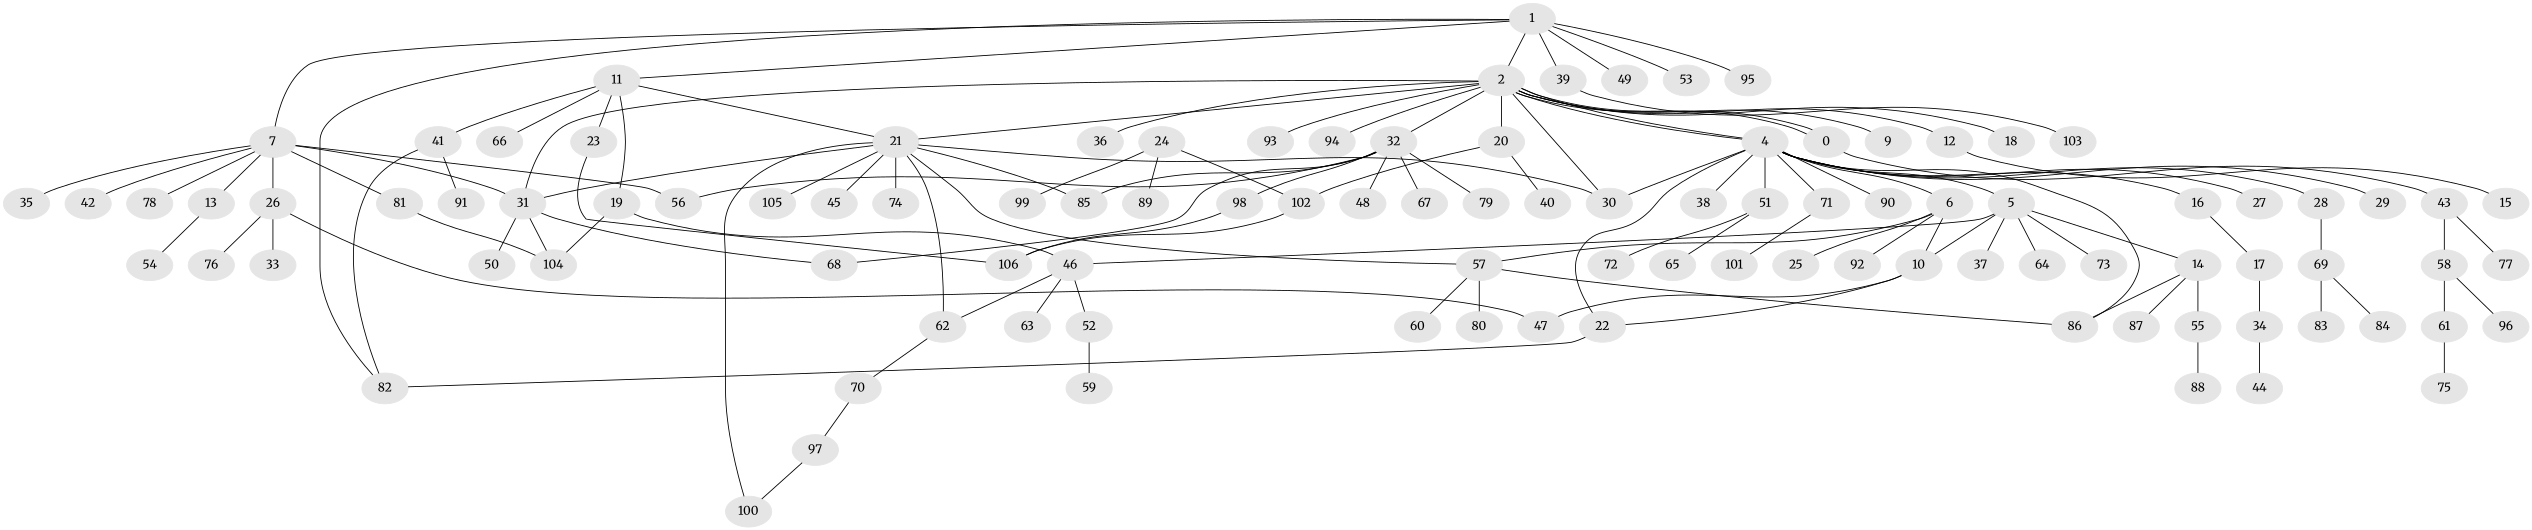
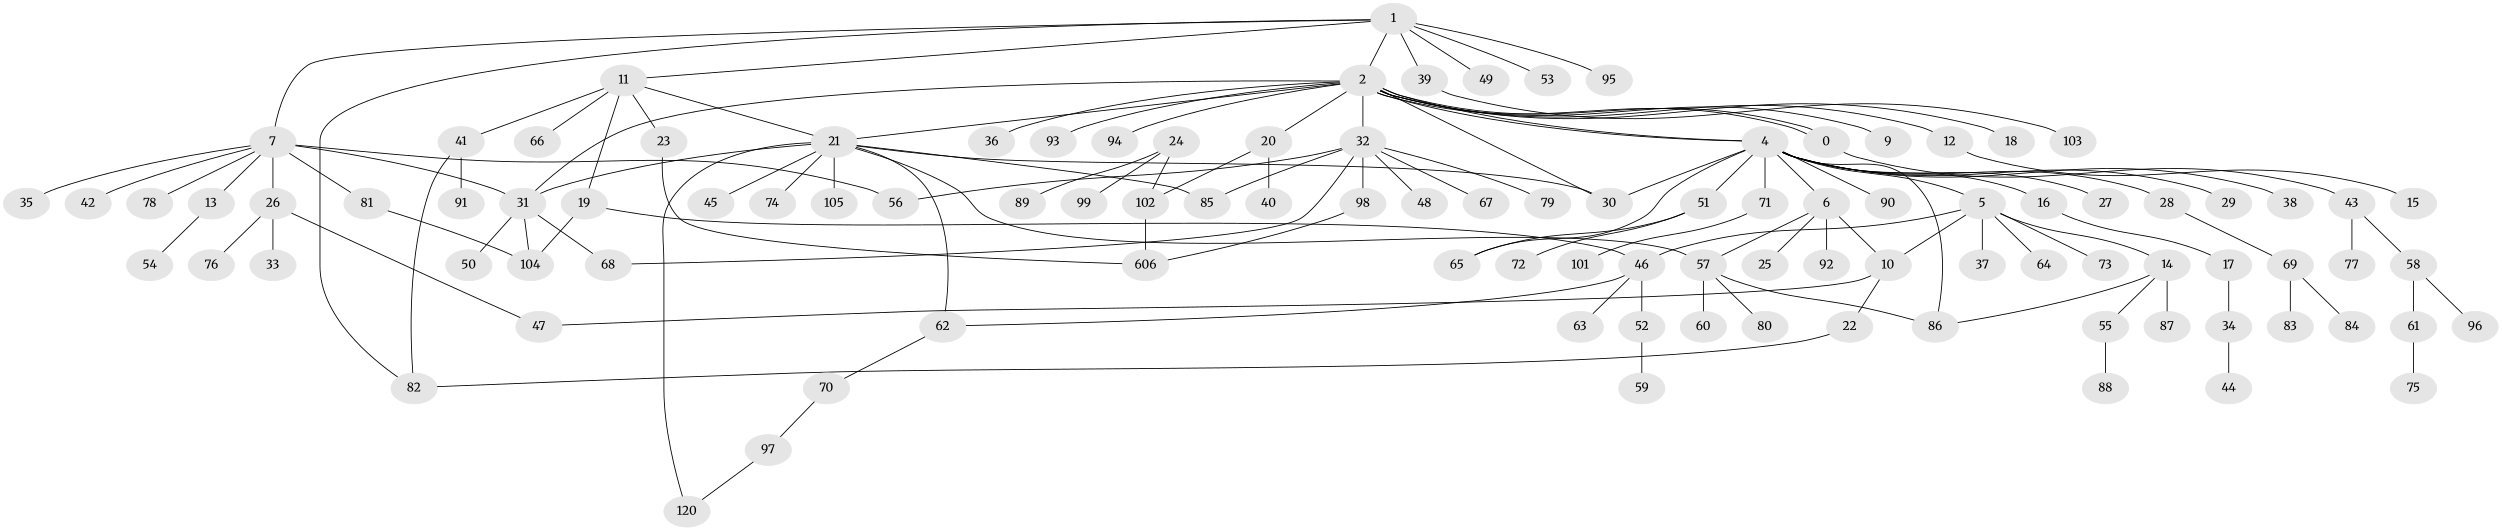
edge "4" -- "22": now "4" -- "65"
node "106": label "106" -> "606"
node "100": label "100" -> "120"
